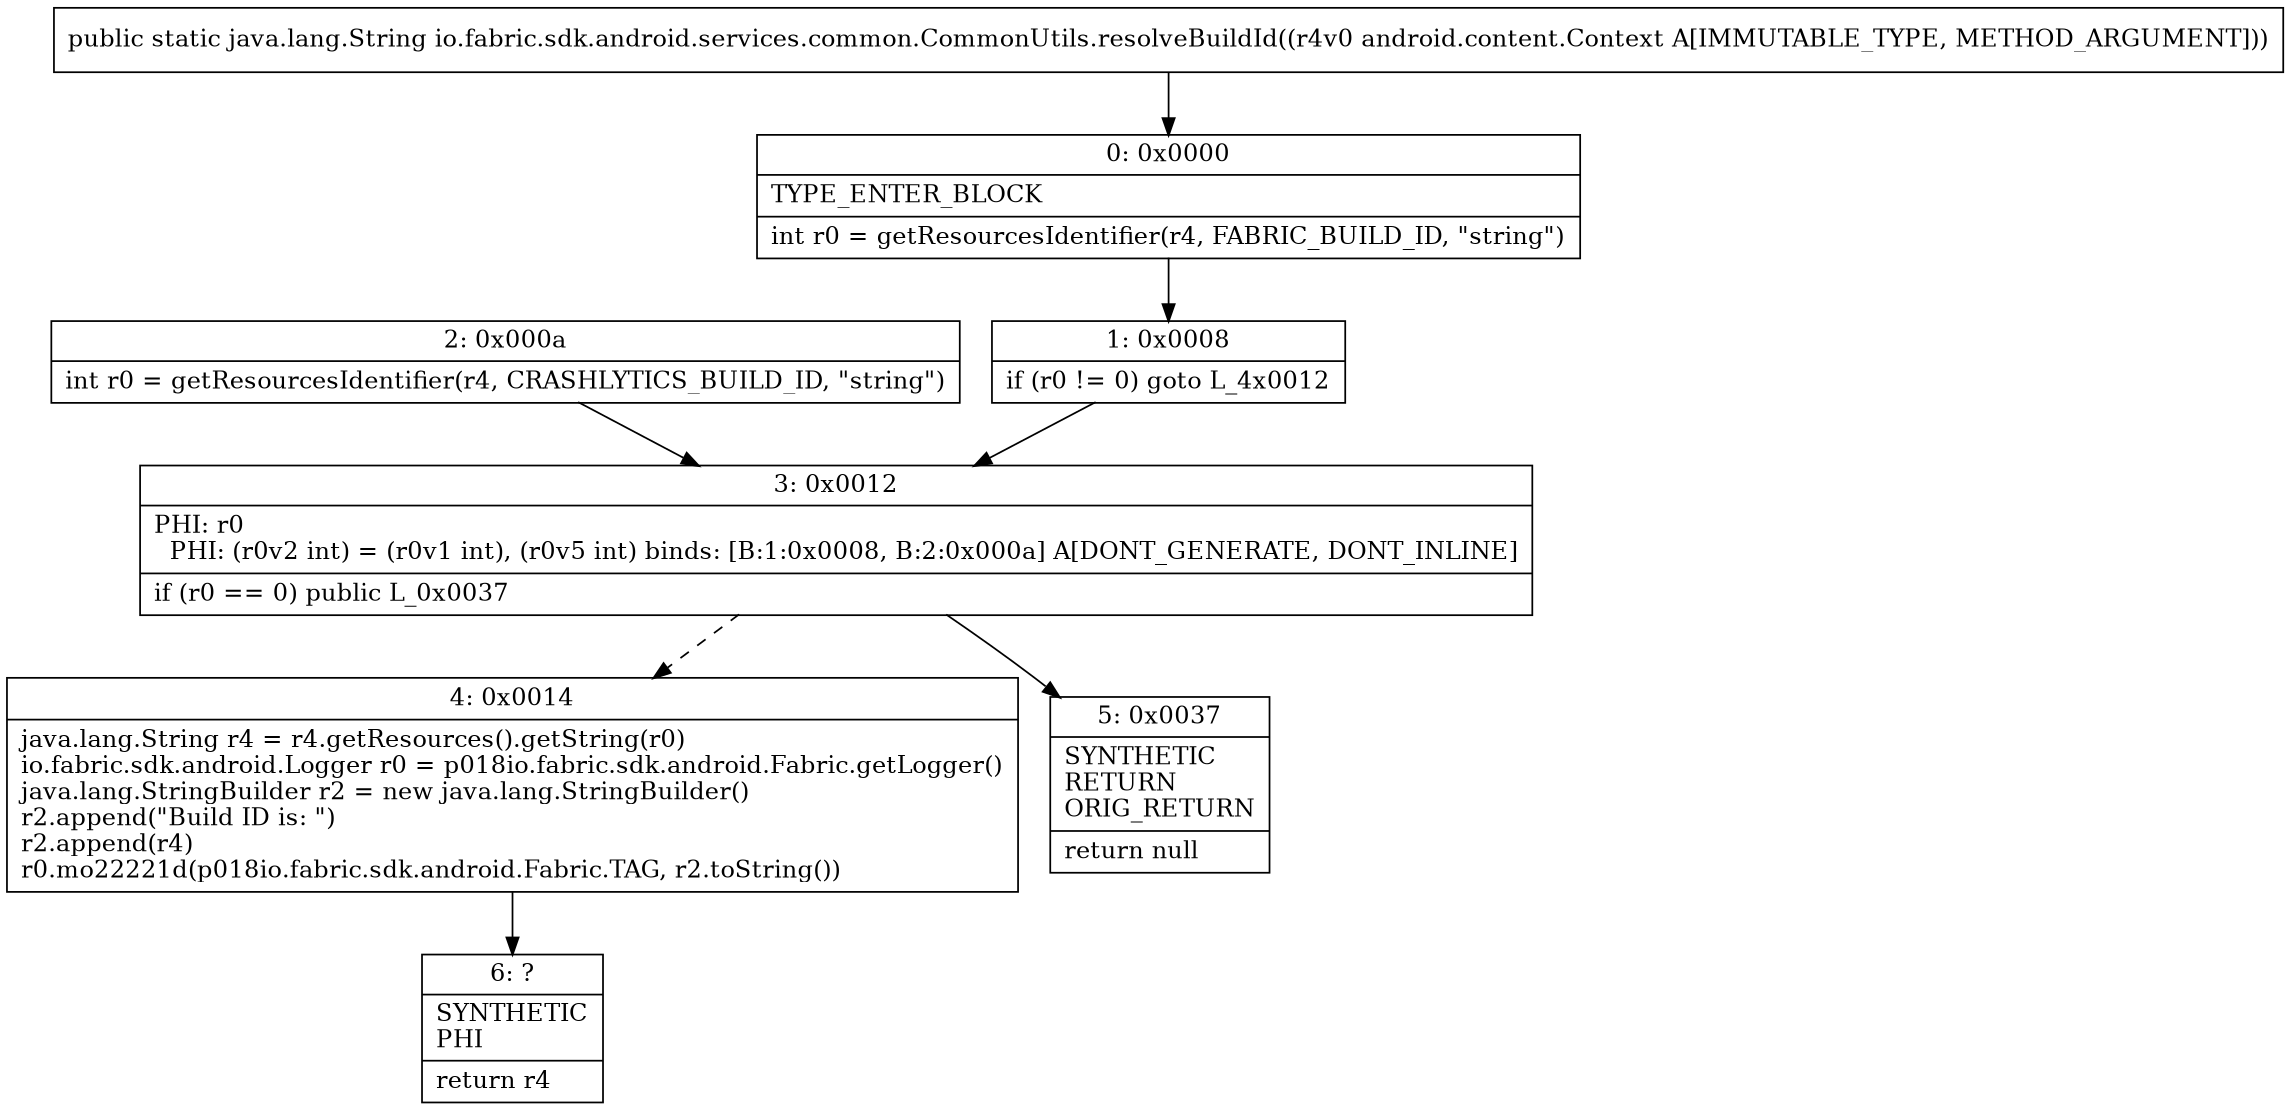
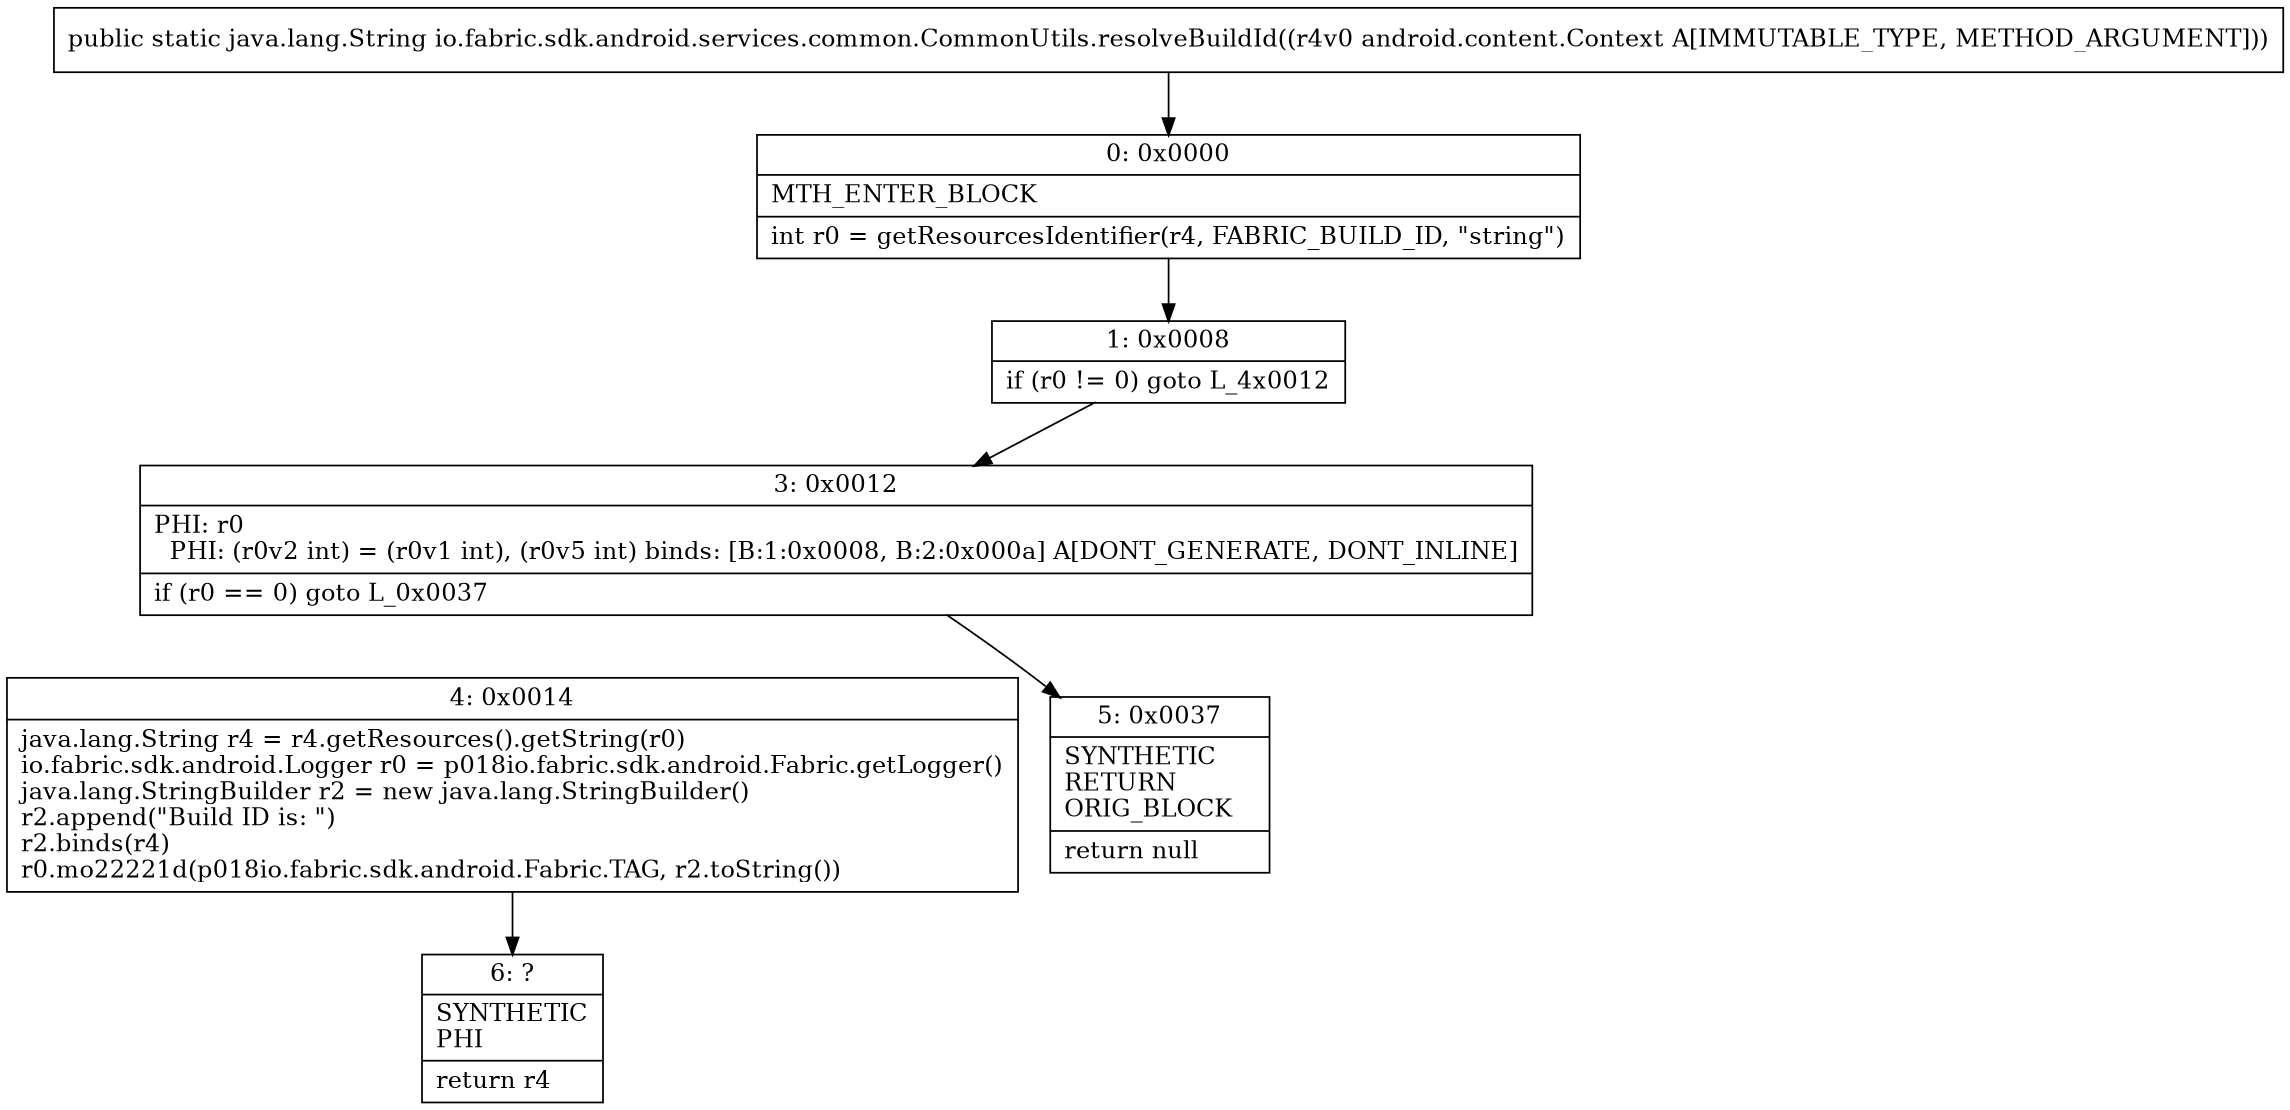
node "0: 0x0000": text "TYPE_ENTER_BLOCK" -> "MTH_ENTER_BLOCK"
node "2: 0x000a": removed
node "3: 0x0012": text "if (r0 == 0) public L_0x0037" -> "if (r0 == 0) goto L_0x0037"
edge "3: 0x0012" -> "4: 0x0014": removed
node "5: 0x0037": text "ORIG_RETURN" -> "ORIG_BLOCK"
node "4: 0x0014": text "r2.append(r4)" -> "r2.binds(r4)"
